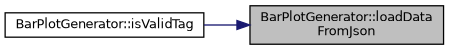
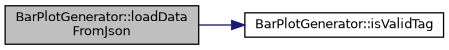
edge "BarPlotGenerator::isValidTag" -> "BarPlotGenerator::loadData FromJson": reversed
